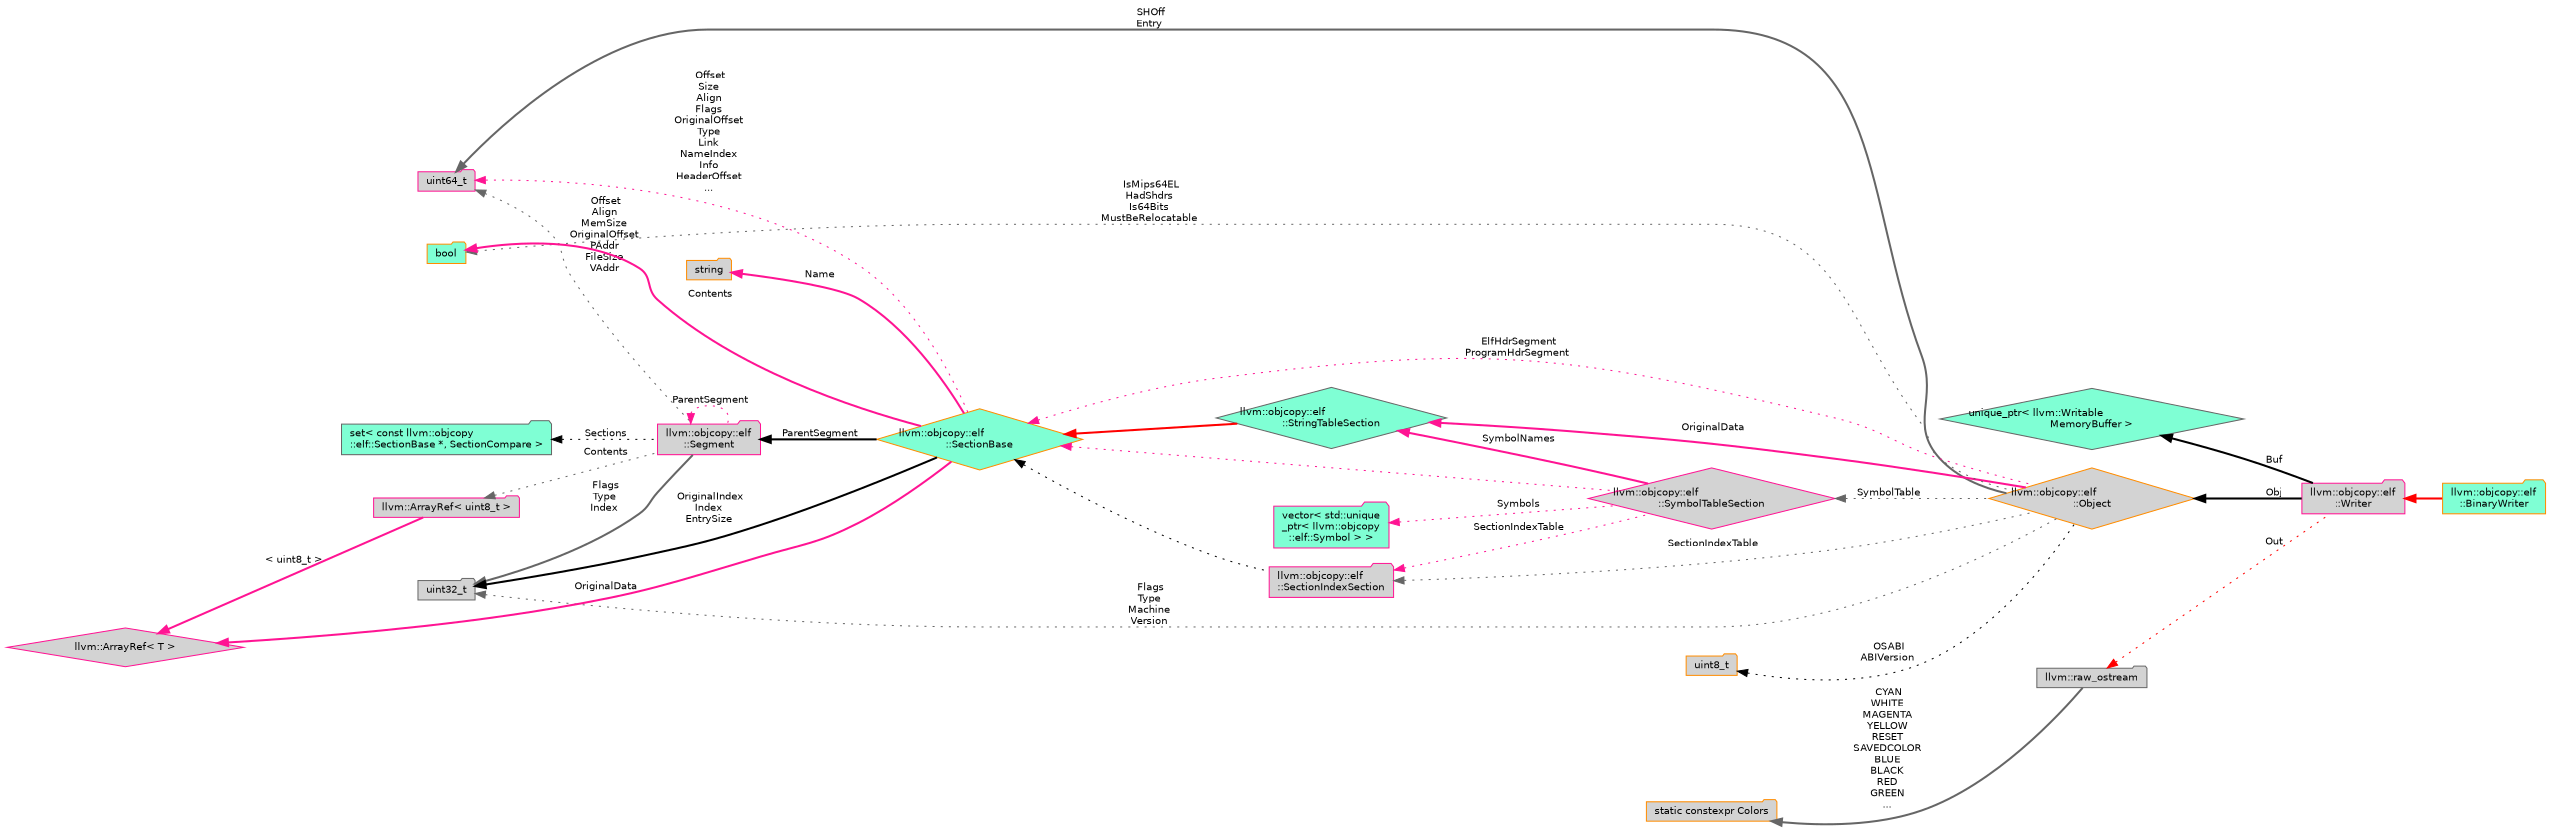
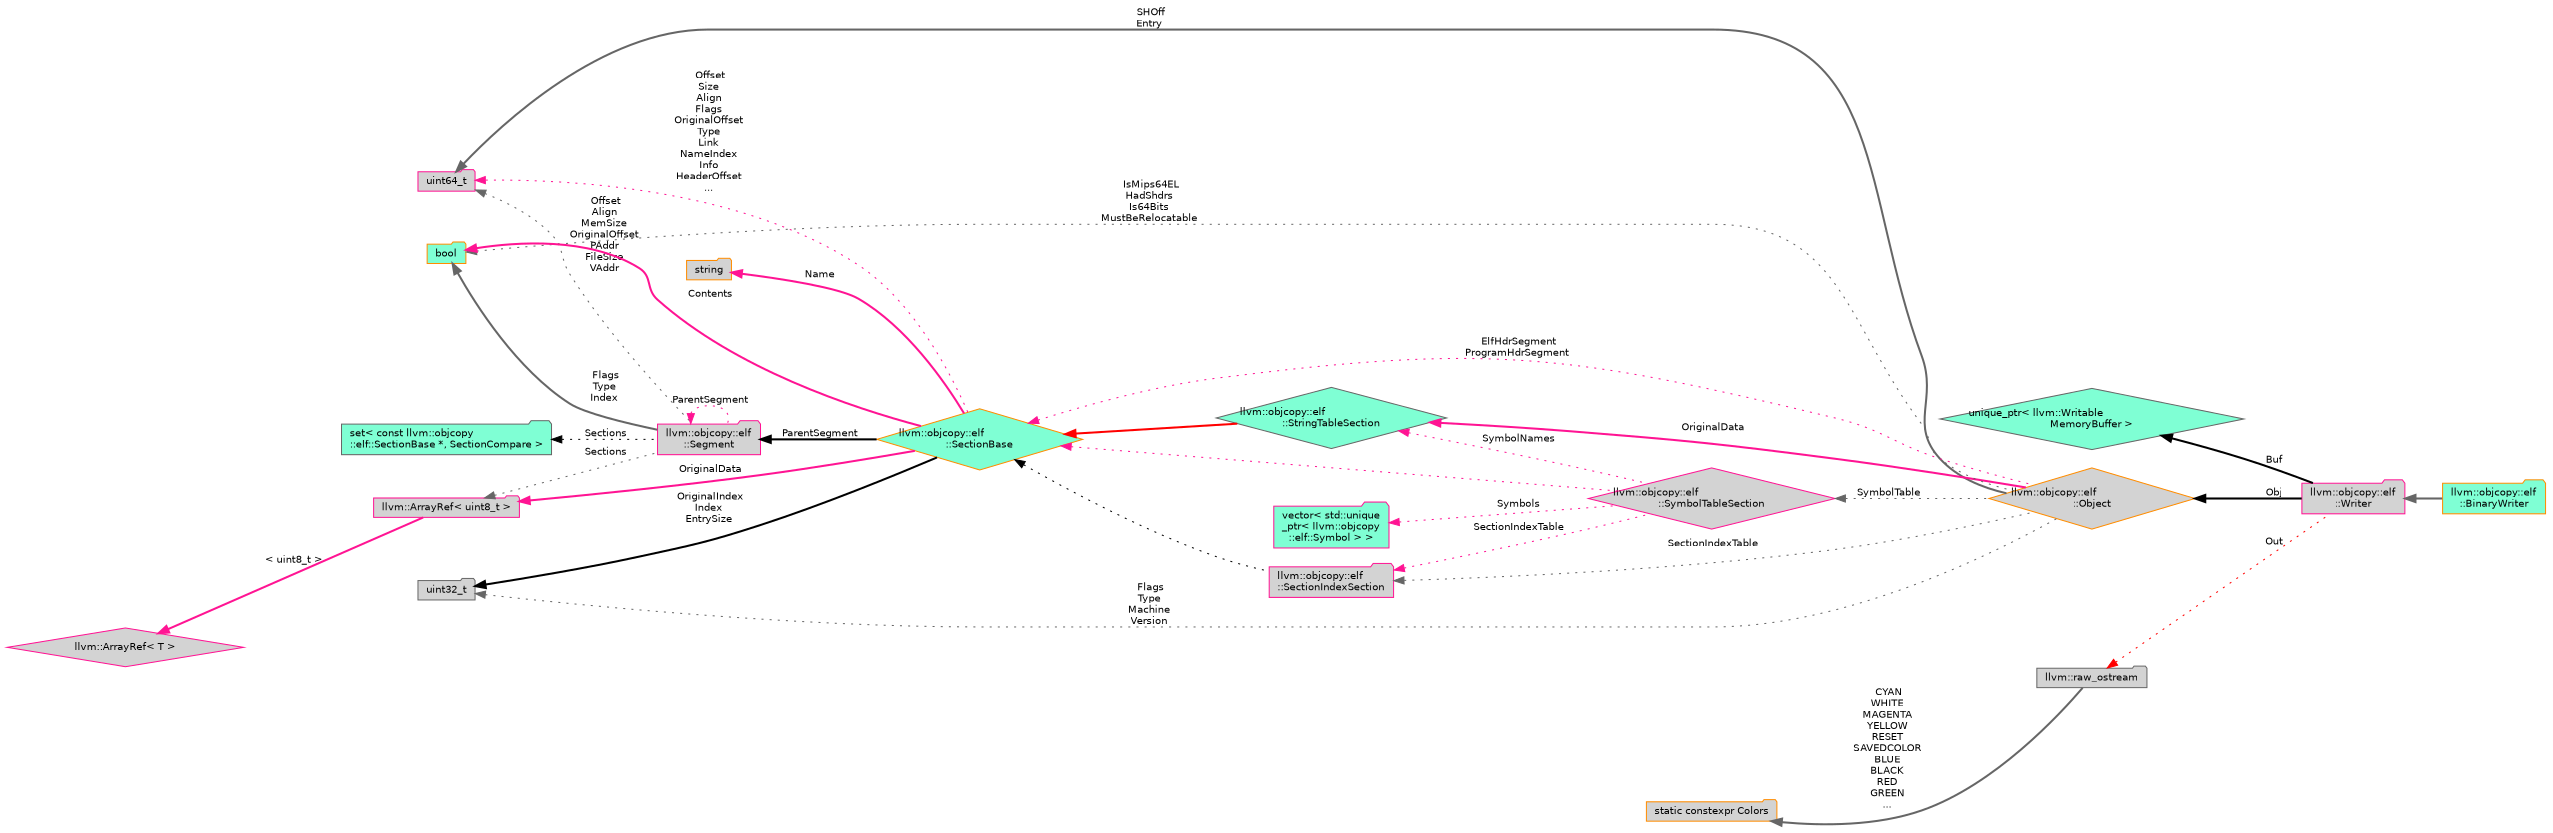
edge "llvm::objcopy::elf ::Segment" -> "llvm::ArrayRef< uint8_t >": label " Contents" -> " Sections"
edge "llvm::objcopy::elf ::SymbolTableSection" -> "llvm::objcopy::elf ::StringTableSection": style bold -> dotted
edge "llvm::objcopy::elf ::BinaryWriter" -> "llvm::objcopy::elf ::Writer": color red -> gray40
edge "llvm::objcopy::elf ::Segment" -> "uint32_t": now "llvm::objcopy::elf ::Segment" -> "bool"
edge "llvm::objcopy::elf ::SectionBase" -> "llvm::ArrayRef< T >": now "llvm::objcopy::elf ::SectionBase" -> "llvm::ArrayRef< uint8_t >"
node "uint8_t": removed
